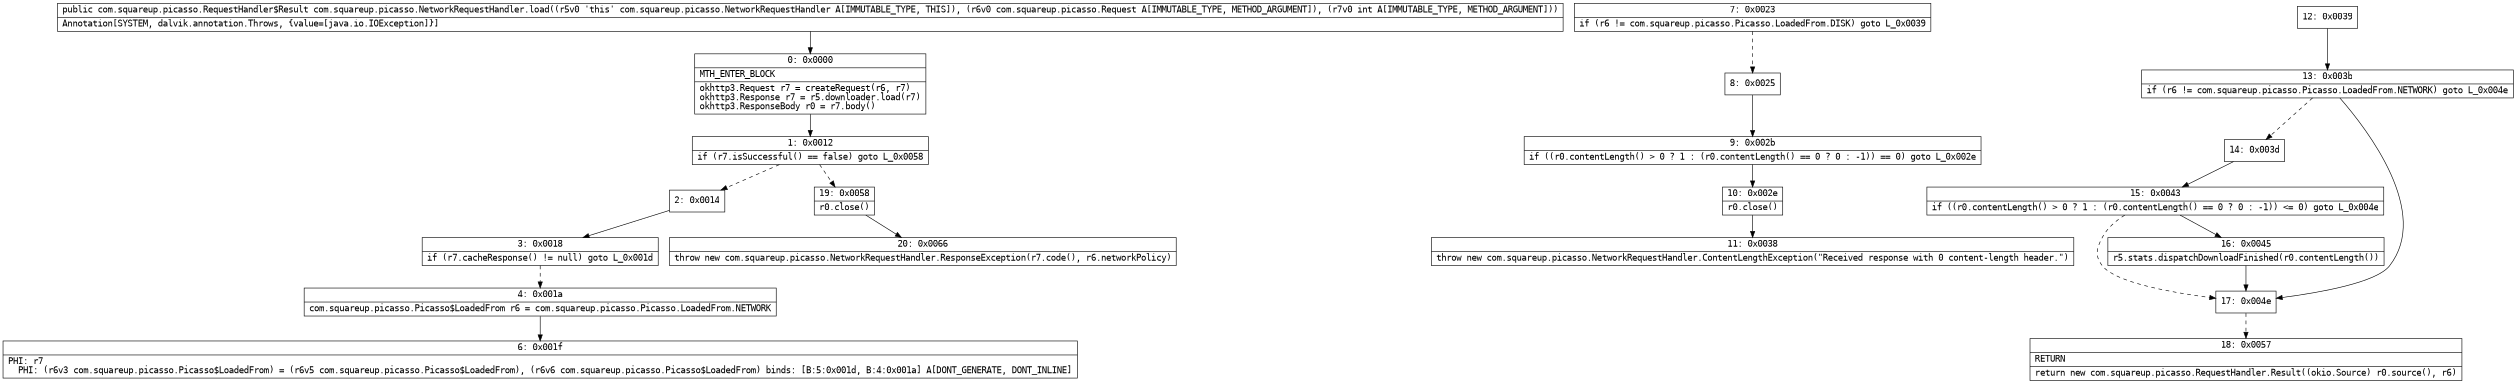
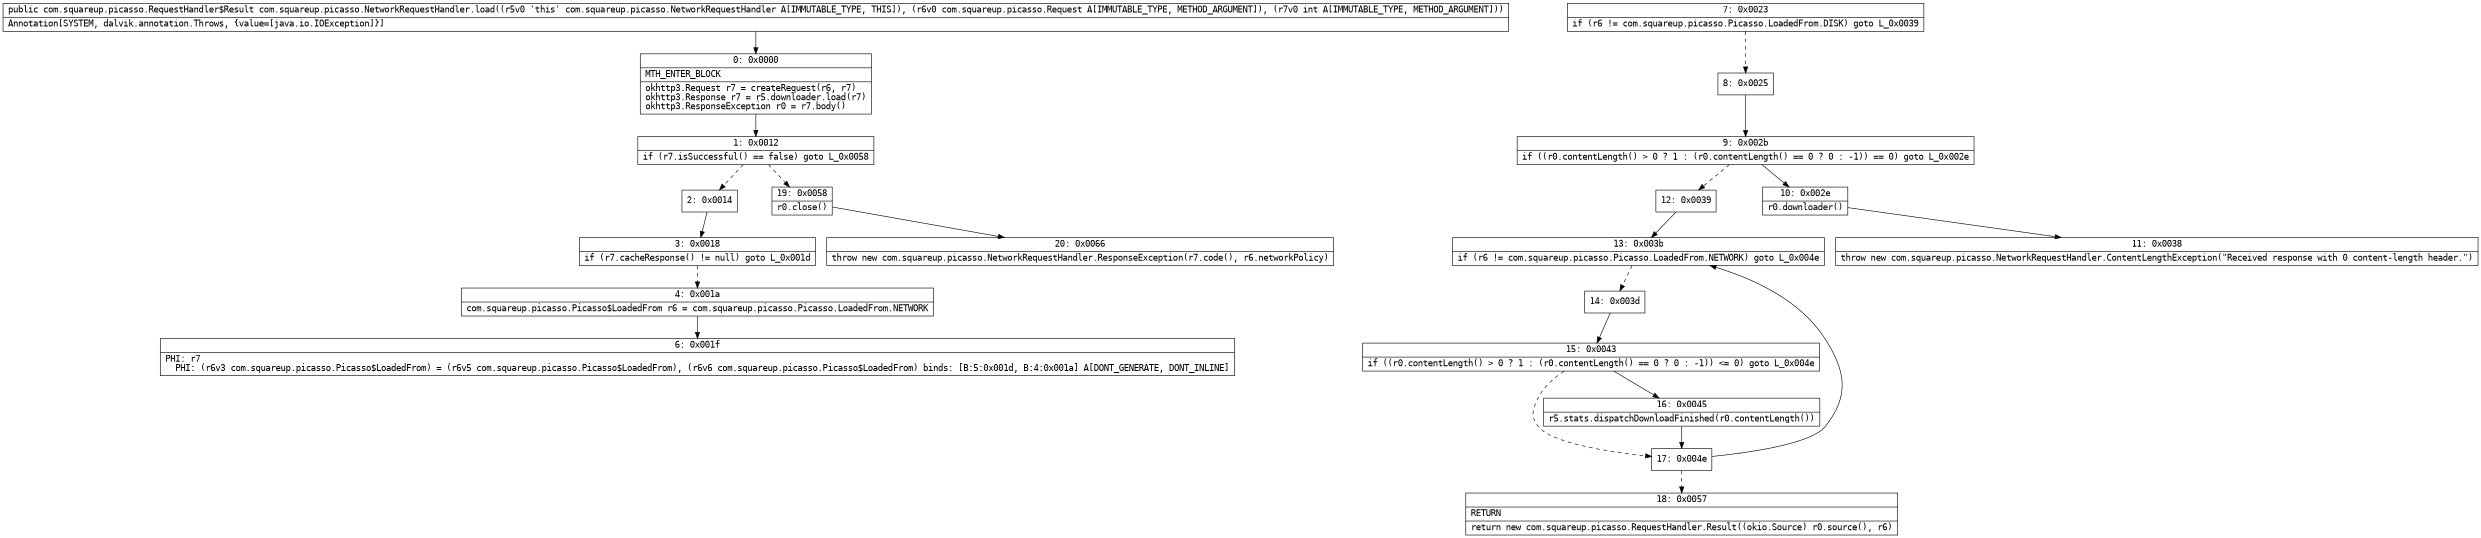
node "0: 0x0000": text "okhttp3.ResponseBody r0 = r7.body()" -> "okhttp3.ResponseException r0 = r7.body()"
edge "9: 0x002b" -> "12: 0x0039": added
node "10: 0x002e": text "r0.close()" -> "r0.downloader()"
edge "13: 0x003b" -> "17: 0x004e": reversed
